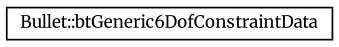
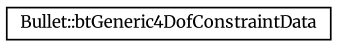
node "Bullet::btGeneric6DofConstraintData": label "Bullet::btGeneric6DofConstraintData" -> "Bullet::btGeneric4DofConstraintData"
